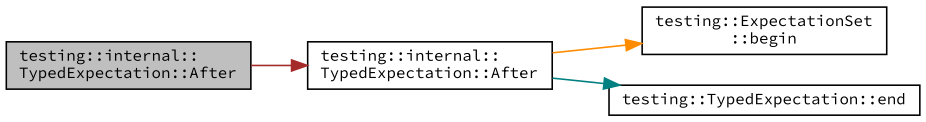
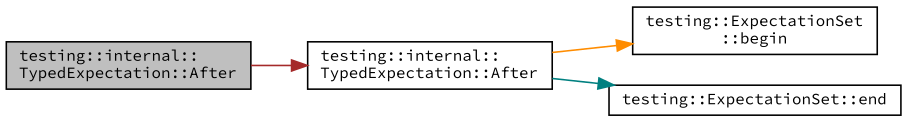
node "testing::TypedExpectation::end": label "testing::TypedExpectation::end" -> "testing::ExpectationSet::end"
